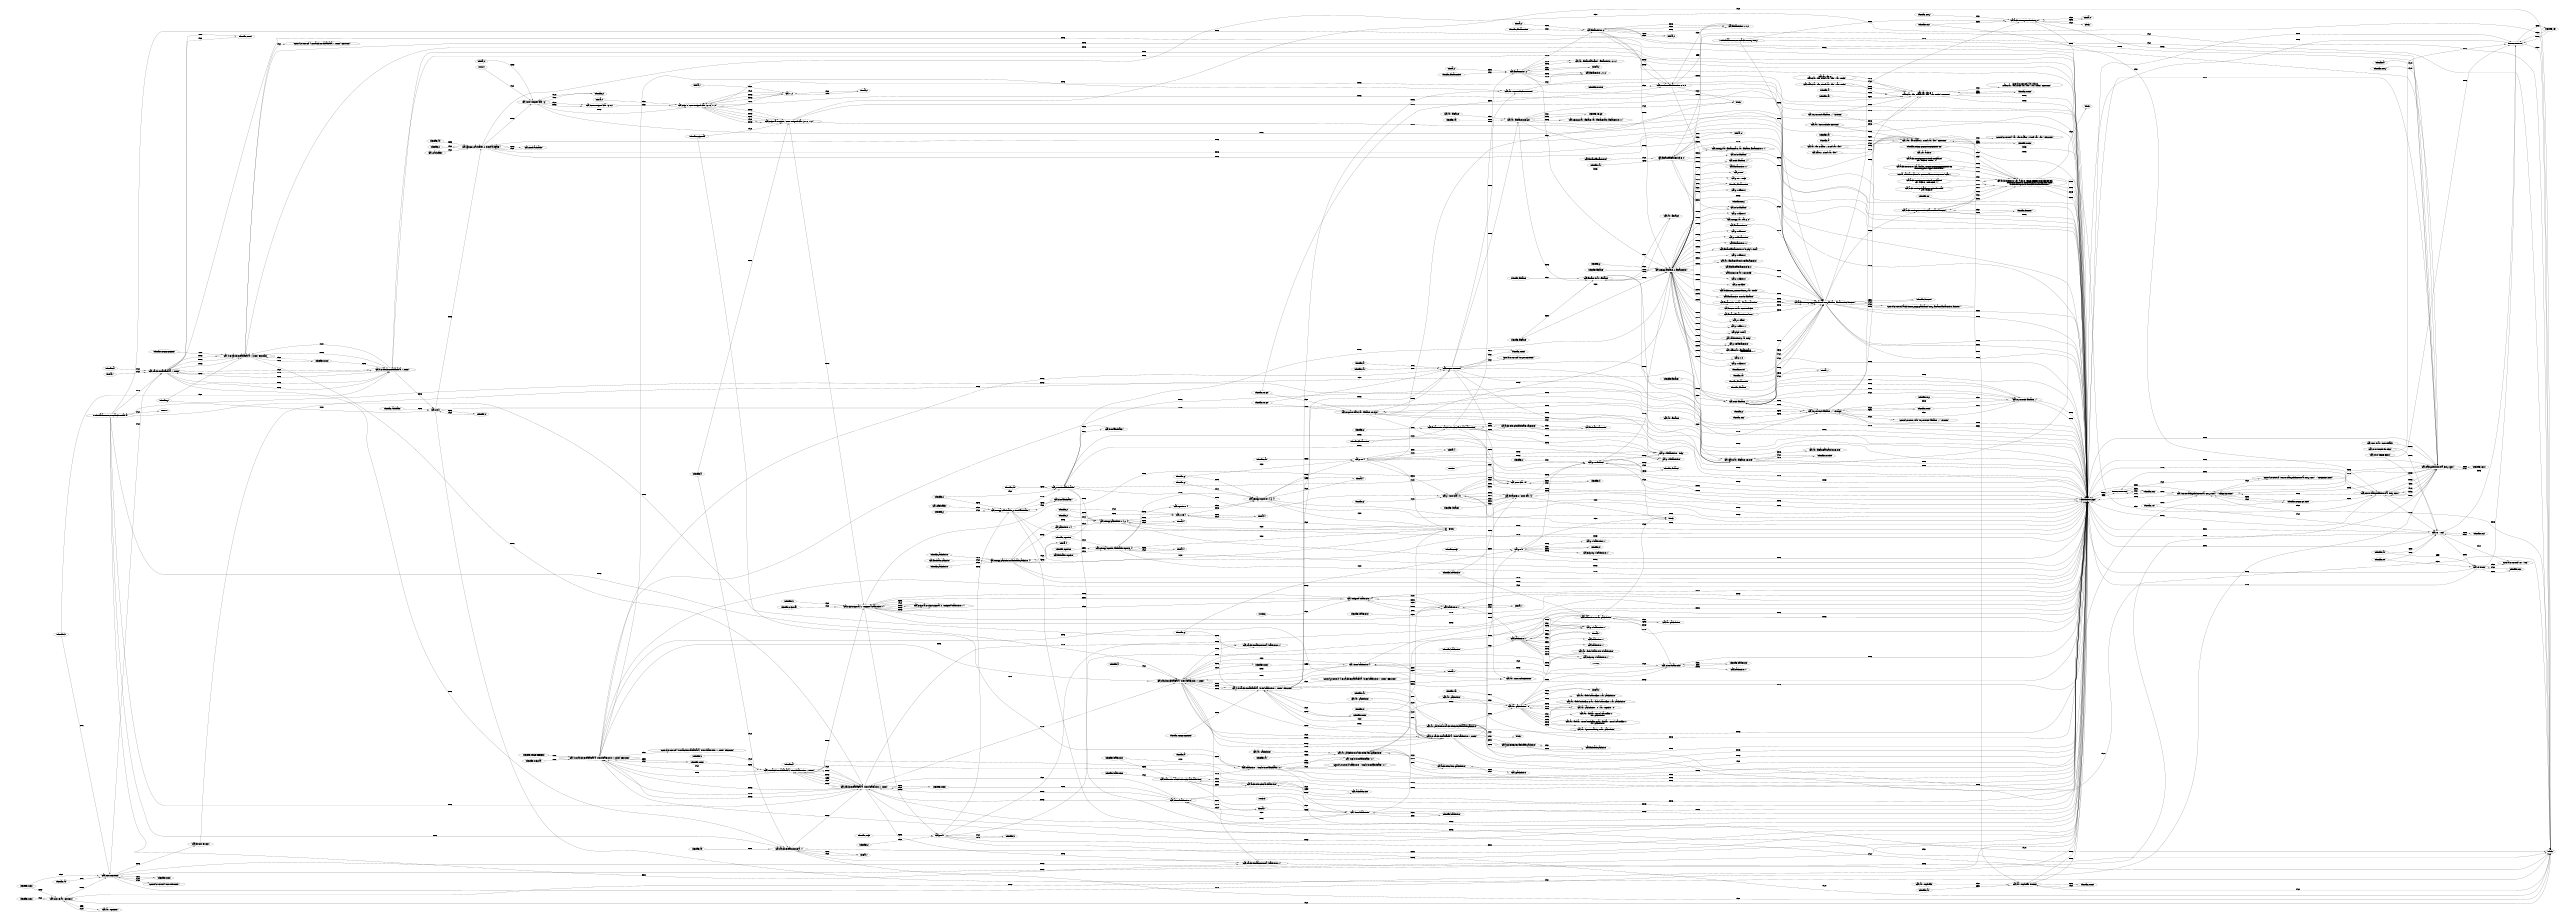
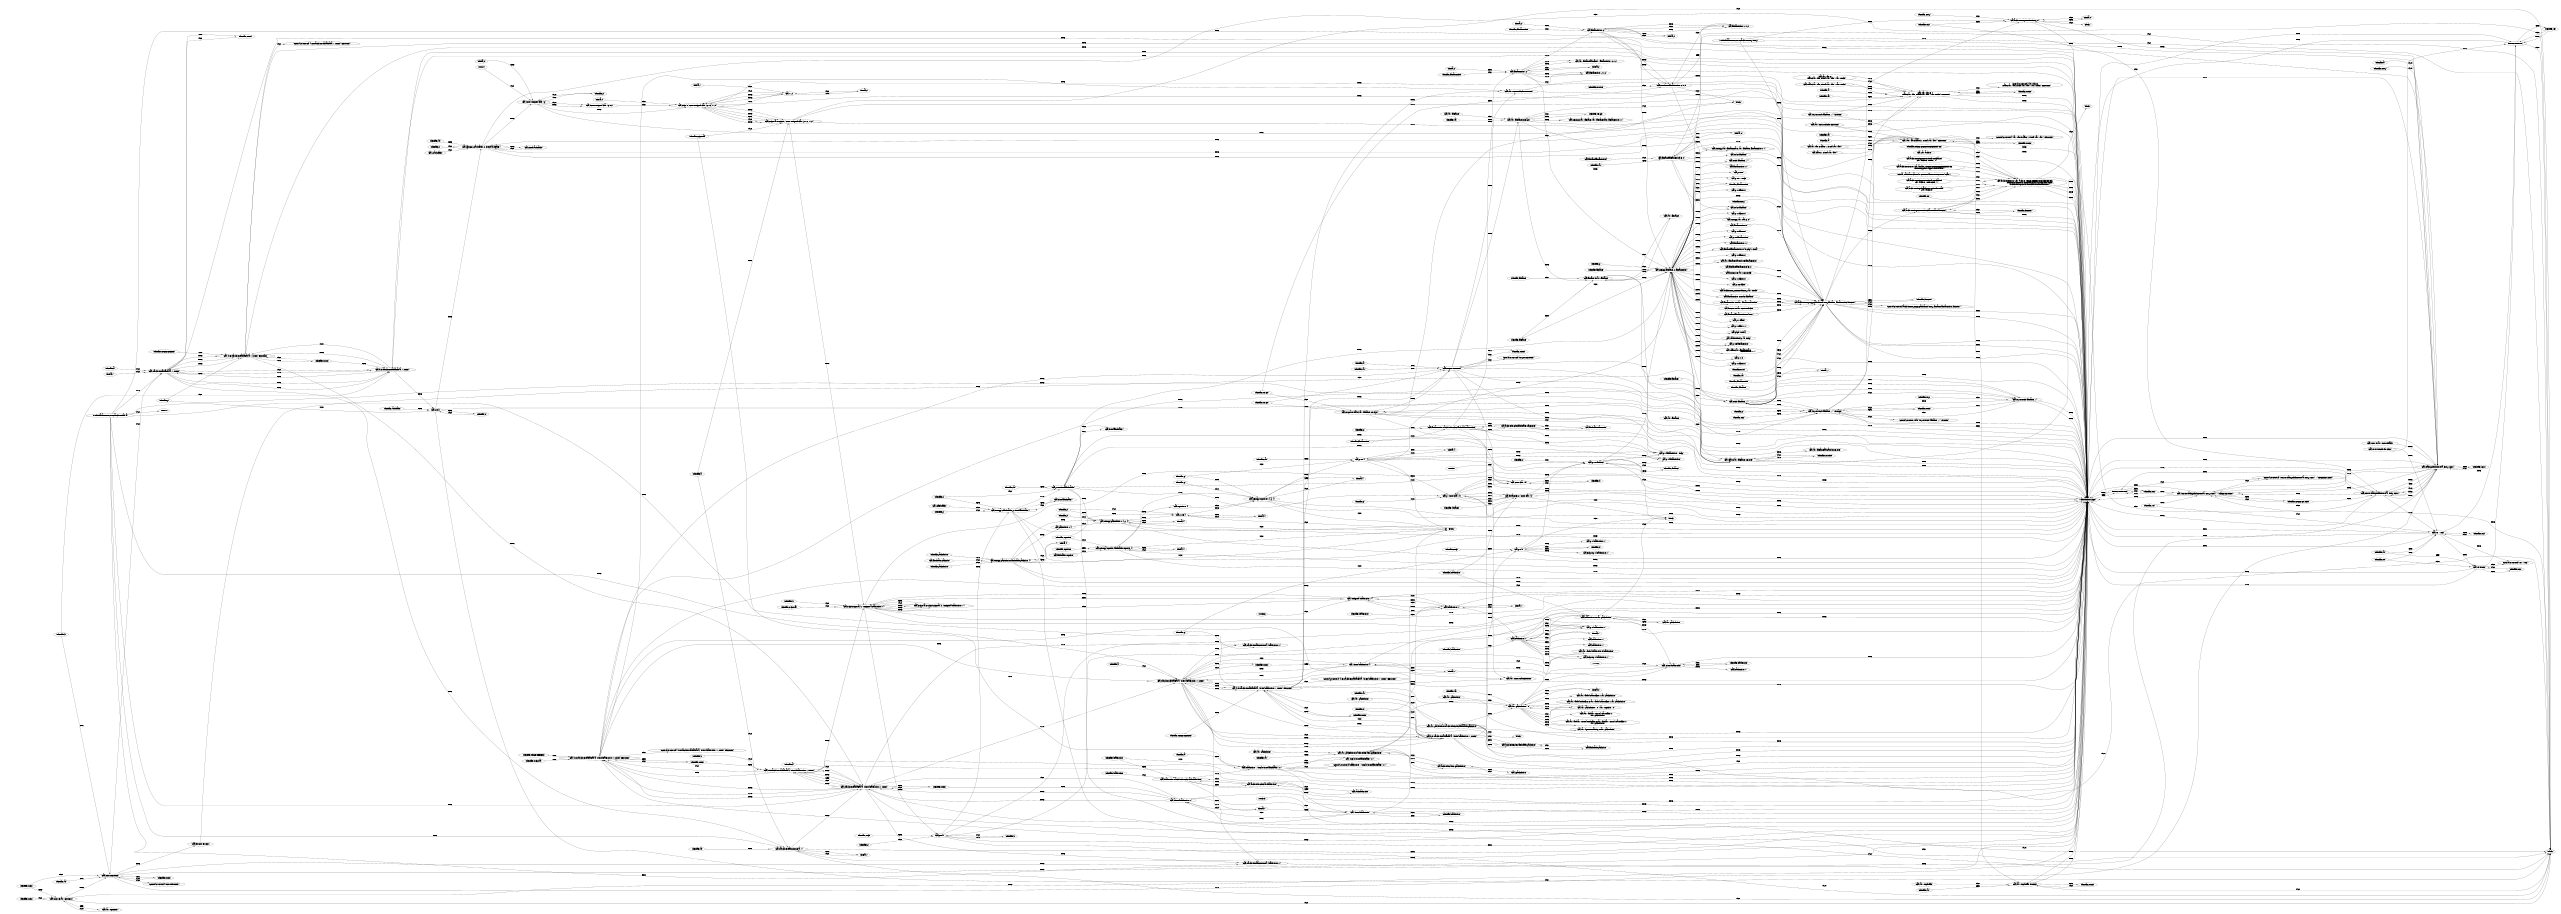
node "(Call,ret = (ARCHIVE_OK))": removed
edge "(Call,ret > ret2)" -> "(ControlStructure,if (ret > ret2))": label "AST: " -> "DDG: "
edge "(Call,archive_le32dec(file_header.pack_size))" -> "(Identifier,ARCHIVE_WARN)": now "(Call,archive_le32dec(file_header.pack_size))" -> "(MethodReturn,RET)"
